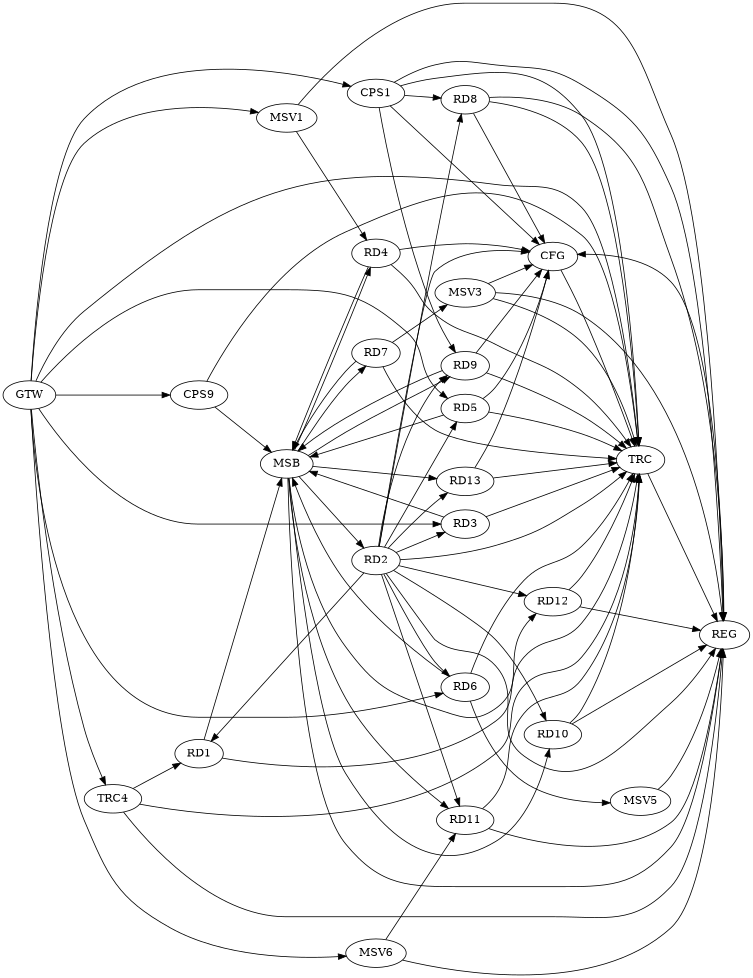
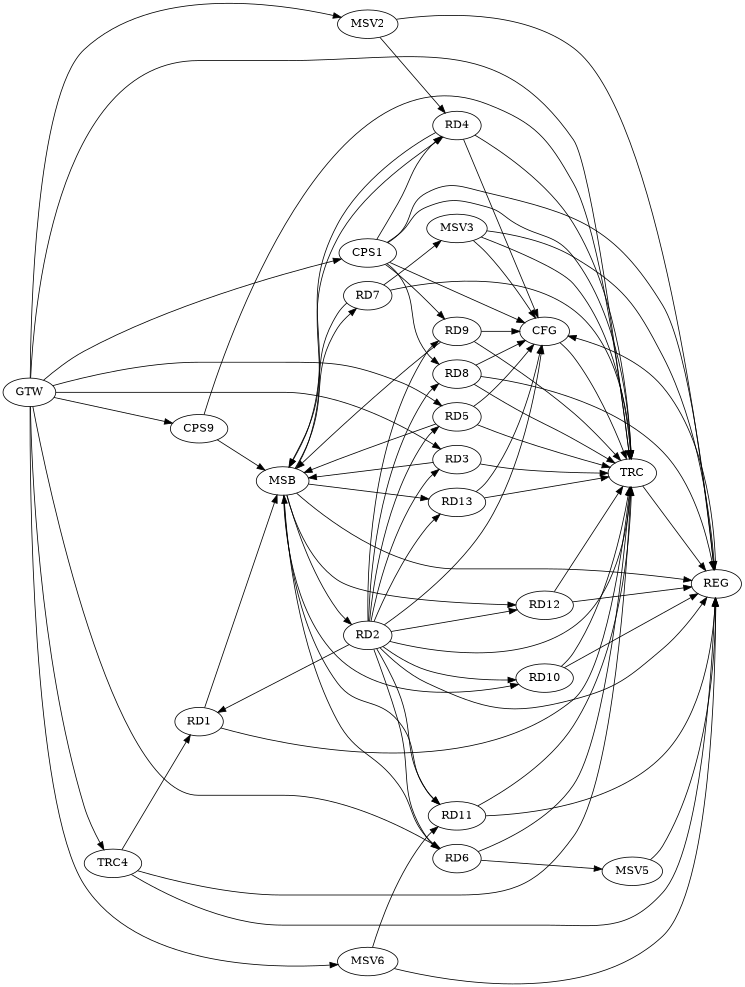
node "MSV1": label "MSV1" -> "MSV2"
edge "CPS1" -> "RD4": added
edge "MSB" -> "RD9": removed
